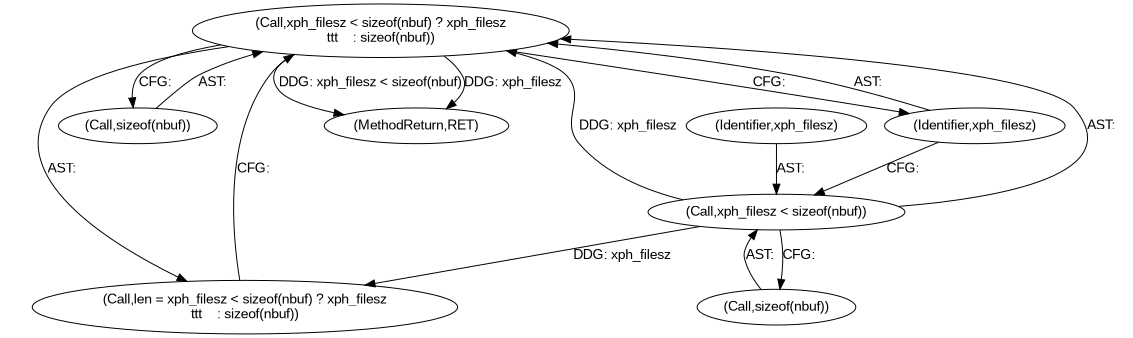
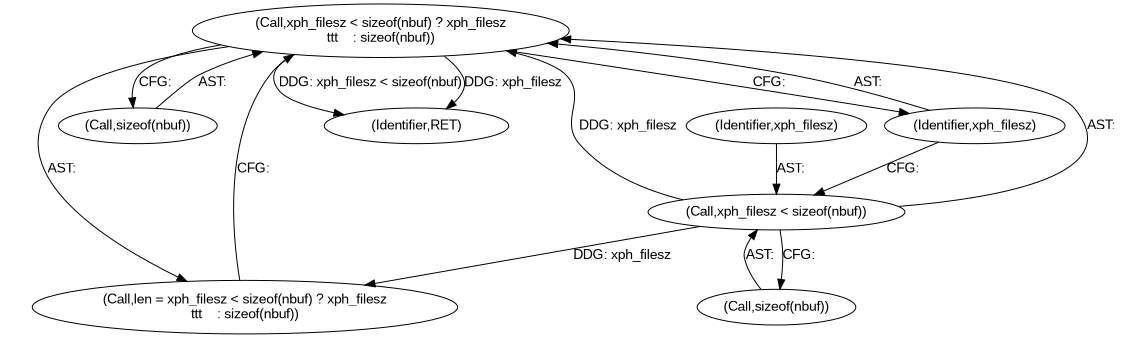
node "(MethodReturn,RET)": label "(MethodReturn,RET)" -> "(Identifier,RET)"
